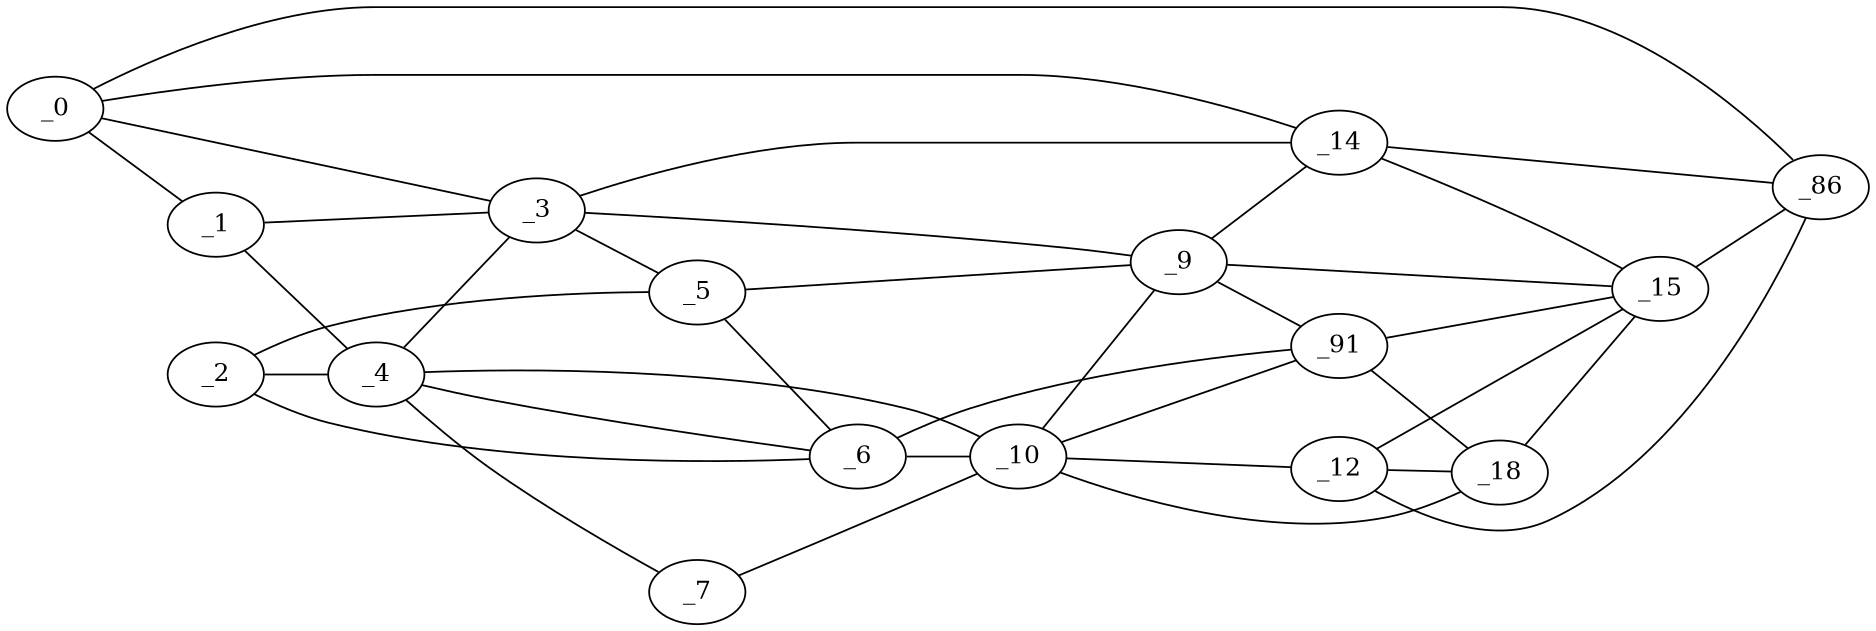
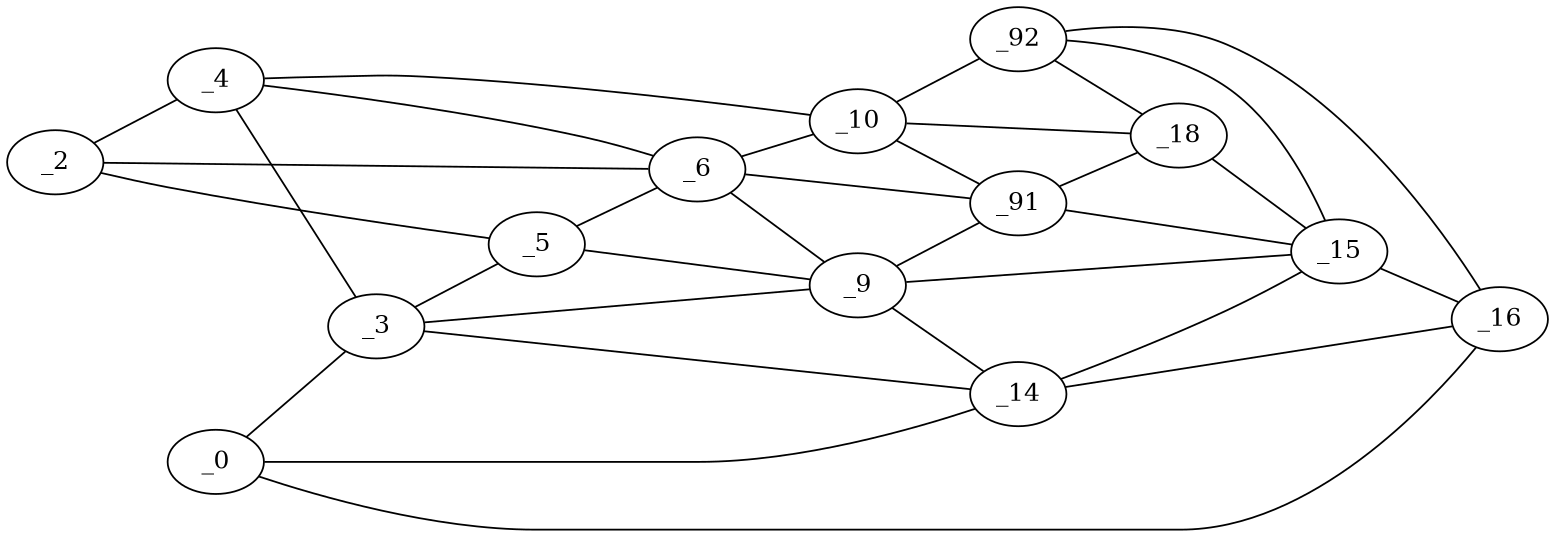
node "_86": label "_86" -> "_16"
node "_1": removed
edge "_9" -- "_10": now "_9" -- "_6"
node "_12": label "_12" -> "_92"
node "_7": removed
